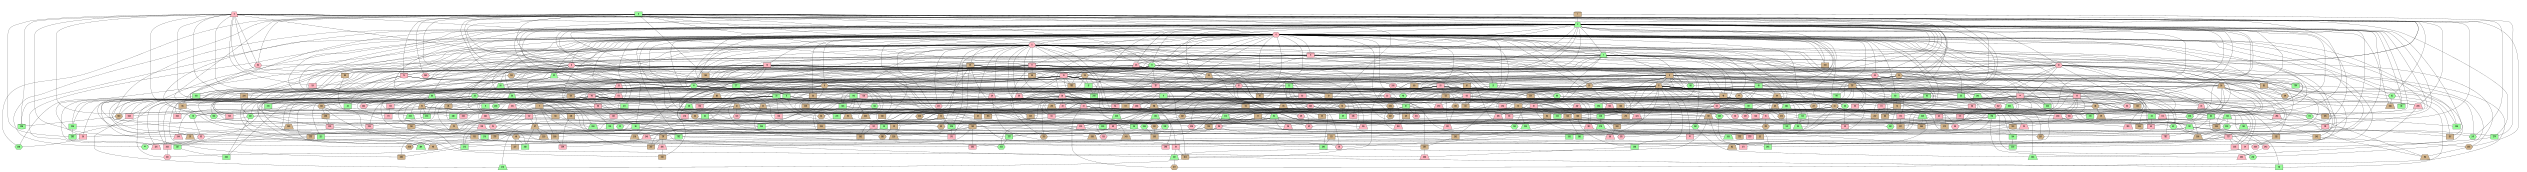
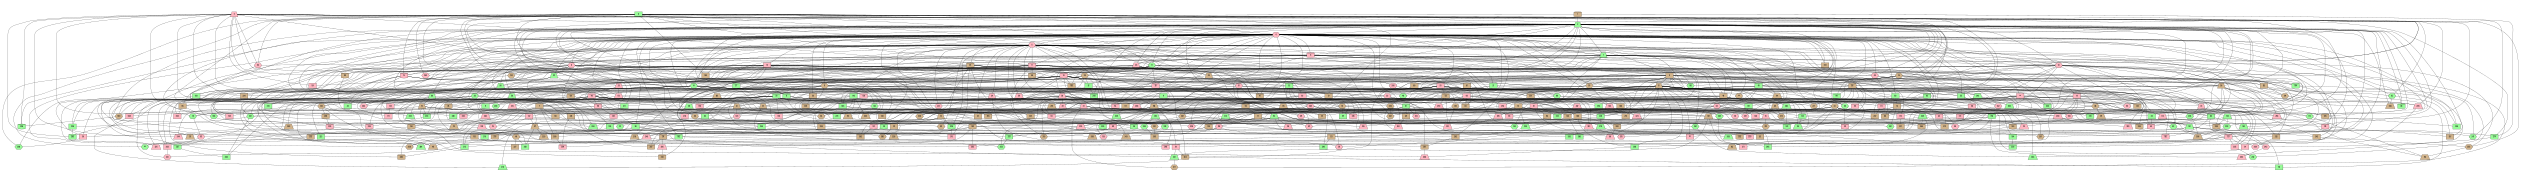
edge "3" -- "65": now "56" -- "65"
